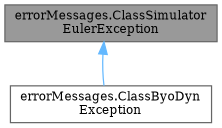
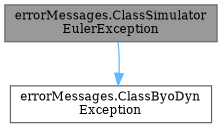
edge "errorMessages.ClassByoDyn Exception" -> "errorMessages.ClassSimulator EulerException": reversed
